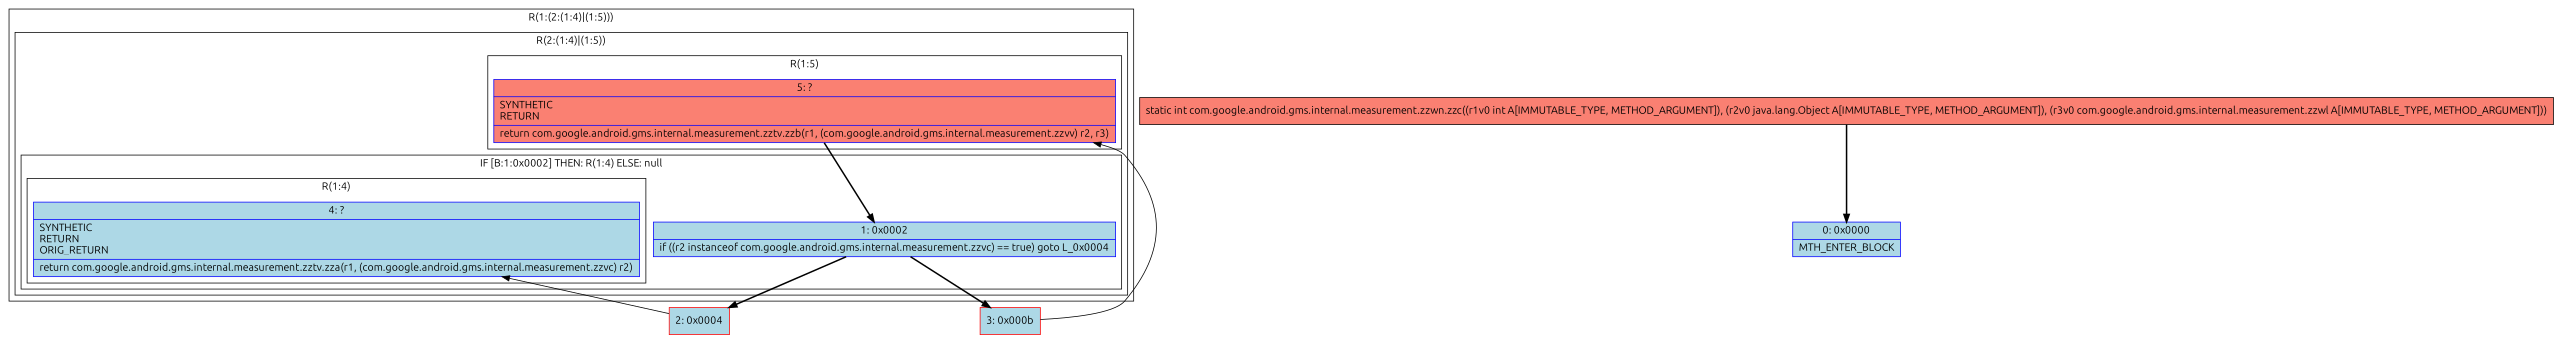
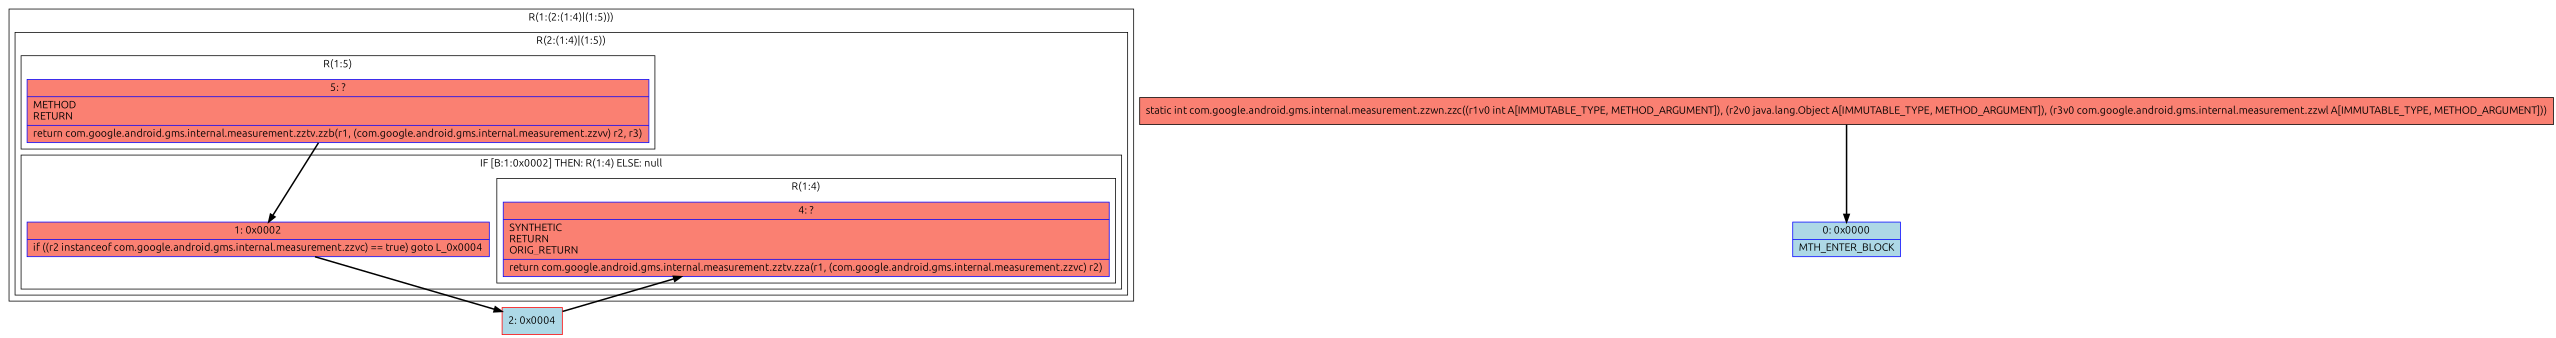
node "5: ?": text "SYNTHETIC" -> "METHOD"
node "4: ?": fillcolor lightblue -> salmon
node "1: 0x0002": fillcolor lightblue -> salmon
edge "2: 0x0004" -> "4: ?": style solid -> bold
node "3: 0x000b": removed
